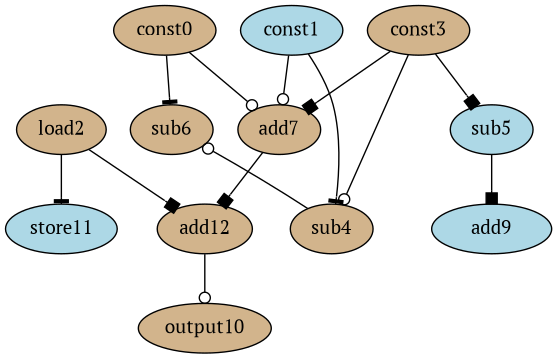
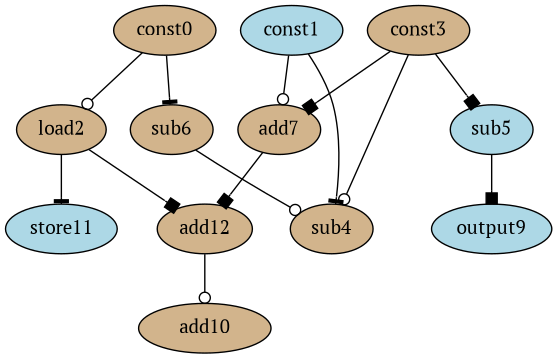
edge "const0" -> "add7": now "const0" -> "load2"
edge "sub4" -> "sub6": reversed
node "add9": label "add9" -> "output9"
node "output10": label "output10" -> "add10"
